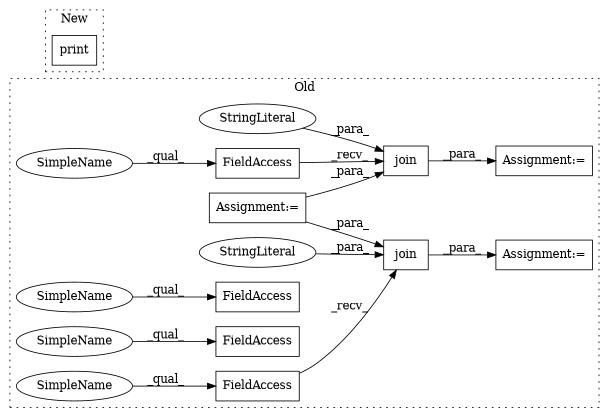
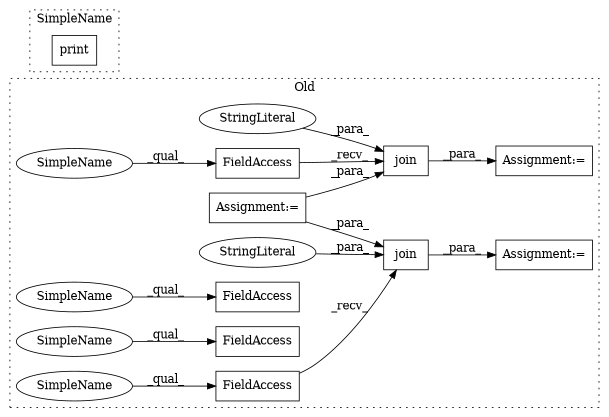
cluster "New": label "New" -> "SimpleName"
